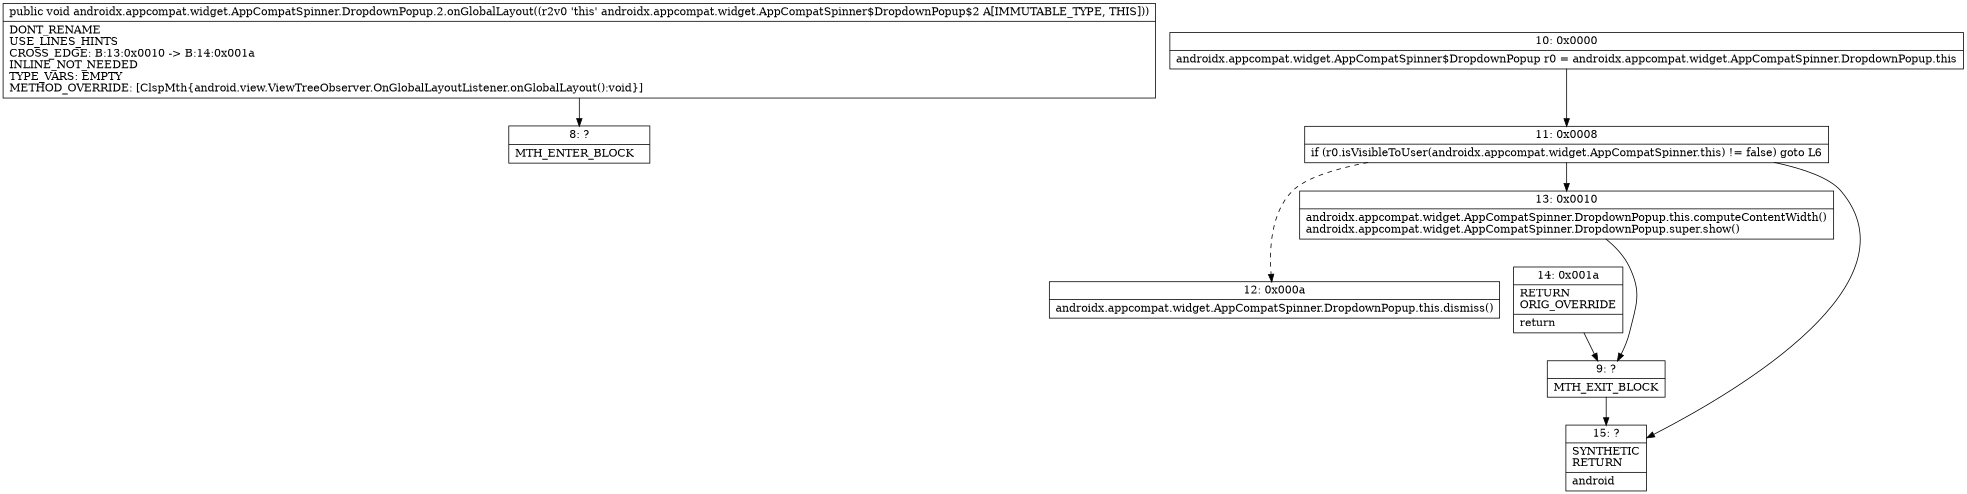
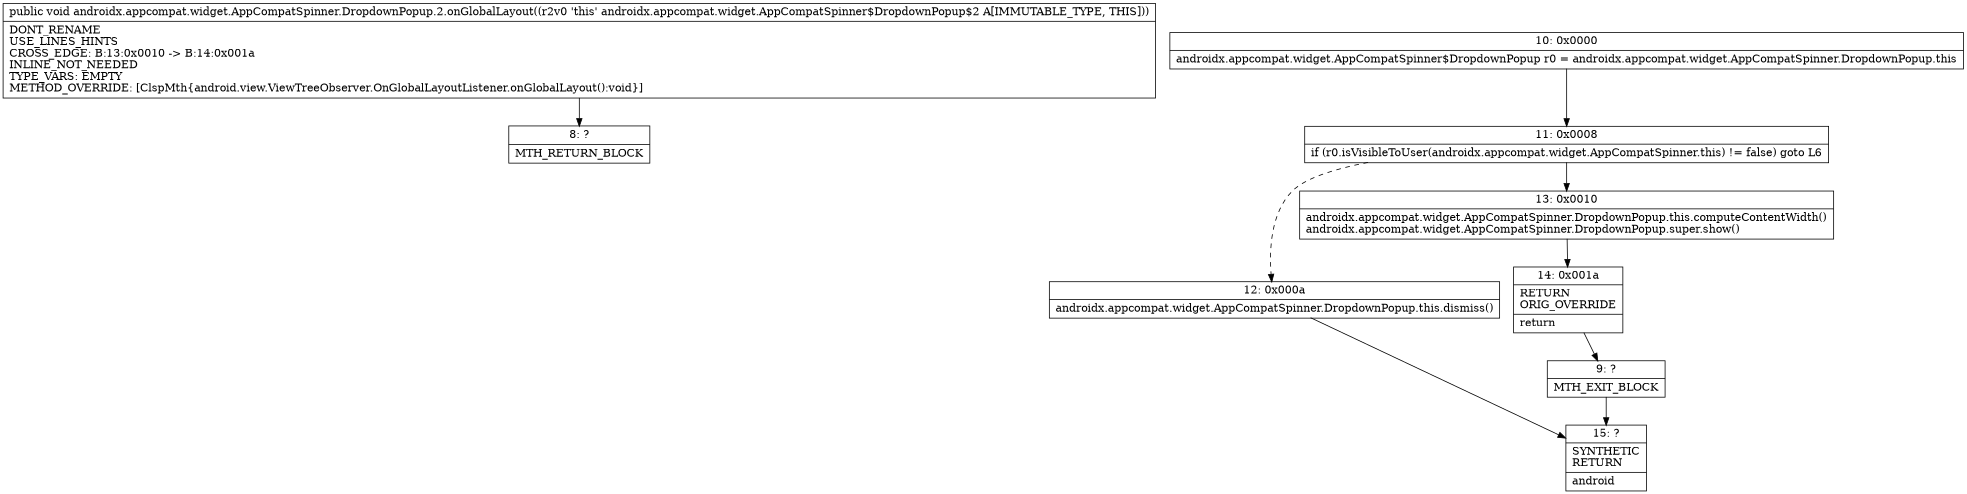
node "8: ?": text "MTH_ENTER_BLOCK" -> "MTH_RETURN_BLOCK"
edge "13: 0x0010" -> "9: ?": now "13: 0x0010" -> "14: 0x001a"
edge "11: 0x0008" -> "15: ?": now "12: 0x000a" -> "15: ?"
